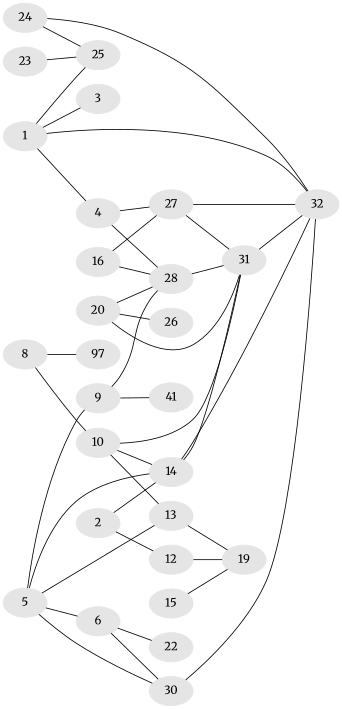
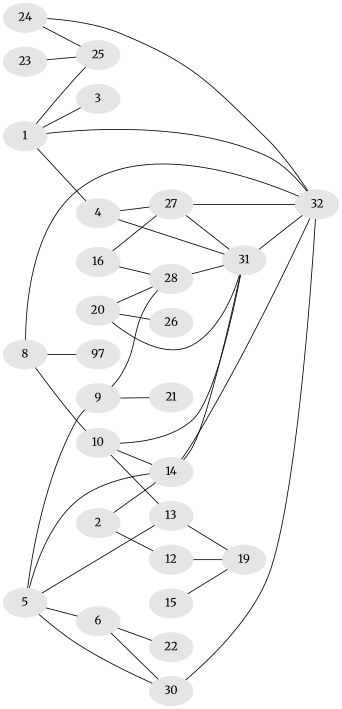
edge "32" -- "8": added
edge "4" -- "28": now "4" -- "31"
node "41": label "41" -> "21"
